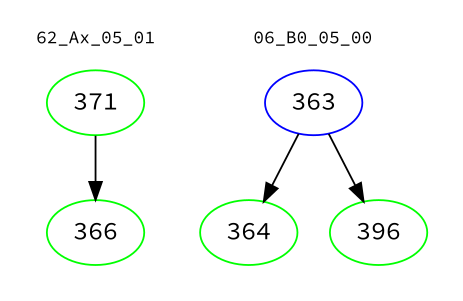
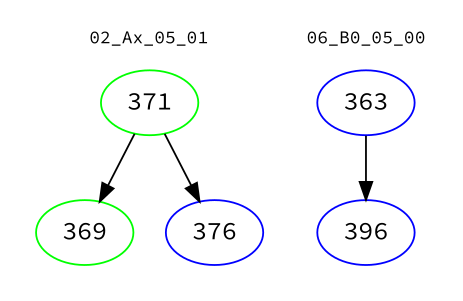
cluster "62_Ax_05_01": label "62_Ax_05_01" -> "02_Ax_05_01"
node "366": label "366" -> "369"
node "376": added
node "364": removed
node "396": color green -> blue
